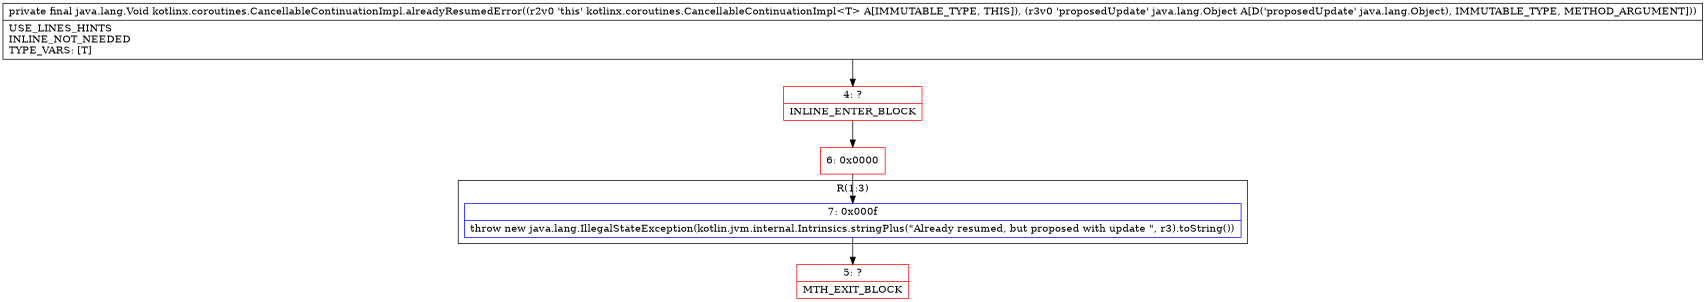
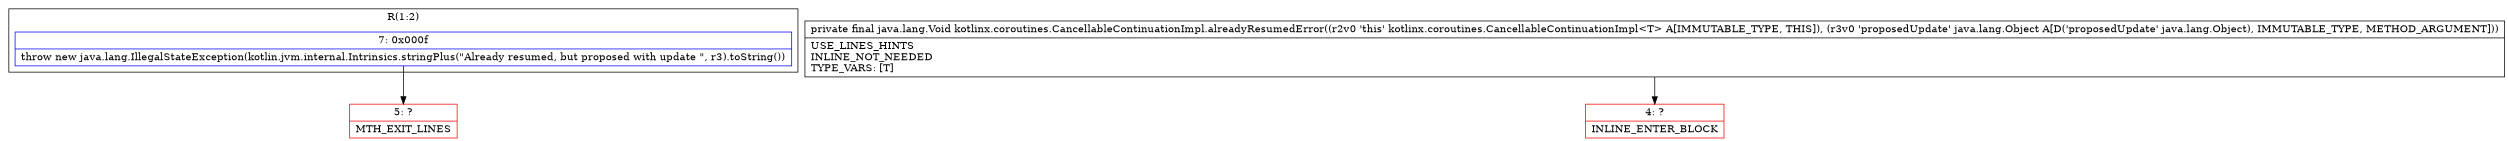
node "6: 0x0000": removed
cluster "R(1:3)": label "R(1:3)" -> "R(1:2)"
node "5: ?": text "MTH_EXIT_BLOCK" -> "MTH_EXIT_LINES"
